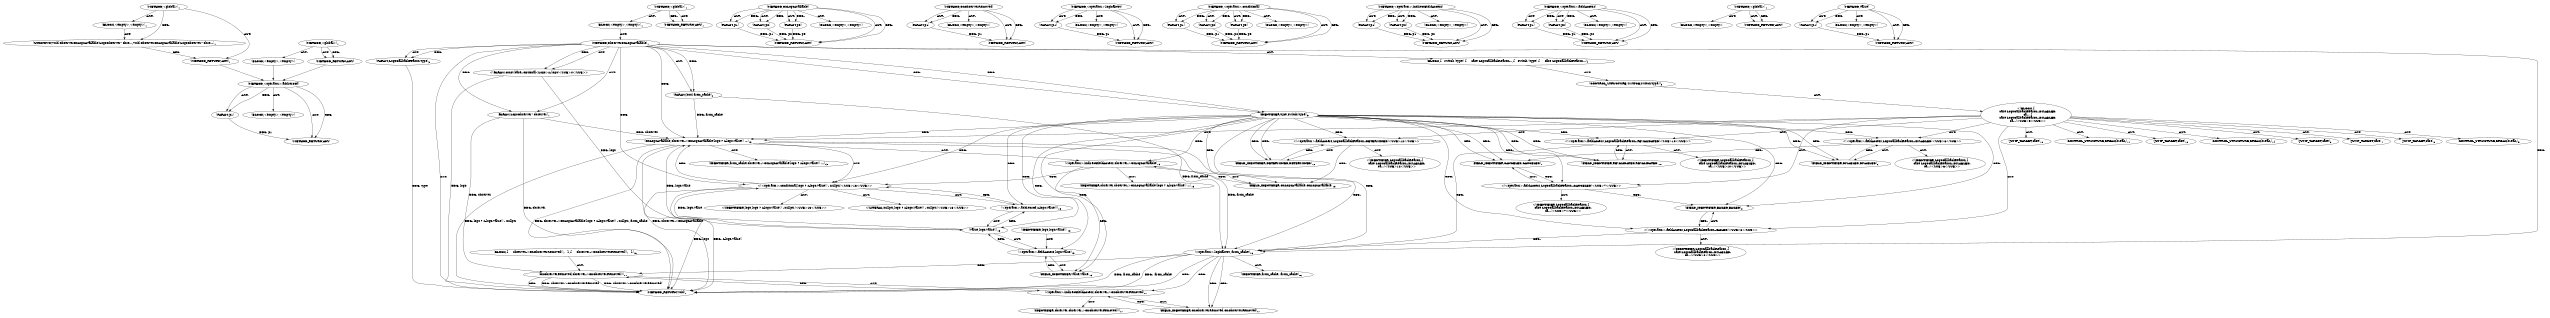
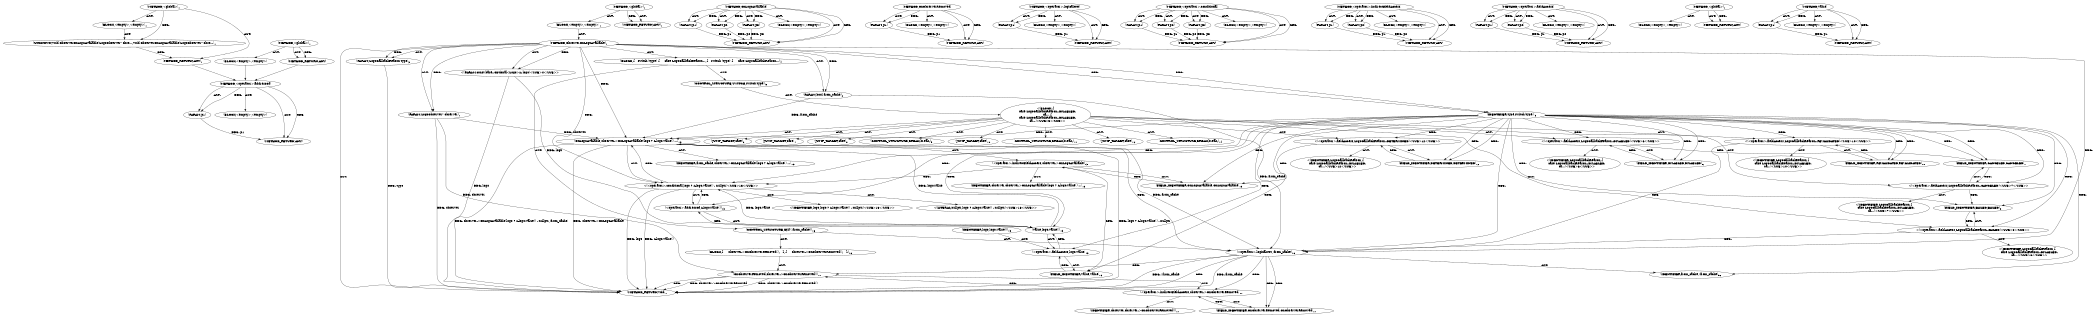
edge "(IDENTIFIER,type,switch(type))" -> "(<operator>.indirectFieldAccess,observer->OnLogoAvailable)": now "(IDENTIFIER,type,switch(type))" -> "(IDENTIFIER,from_cache,!from_cache)"
edge "(IDENTIFIER,type,switch(type))" -> "(FIELD_IDENTIFIER,OnLogoAvailable,OnLogoAvailable)": label "CFG: " -> "CDG: "
node "(CONTROL_STRUCTURE,IF,if (!from_cache))": added
node "(IDENTIFIER,from_cache,!from_cache)": text "16" -> "56"
